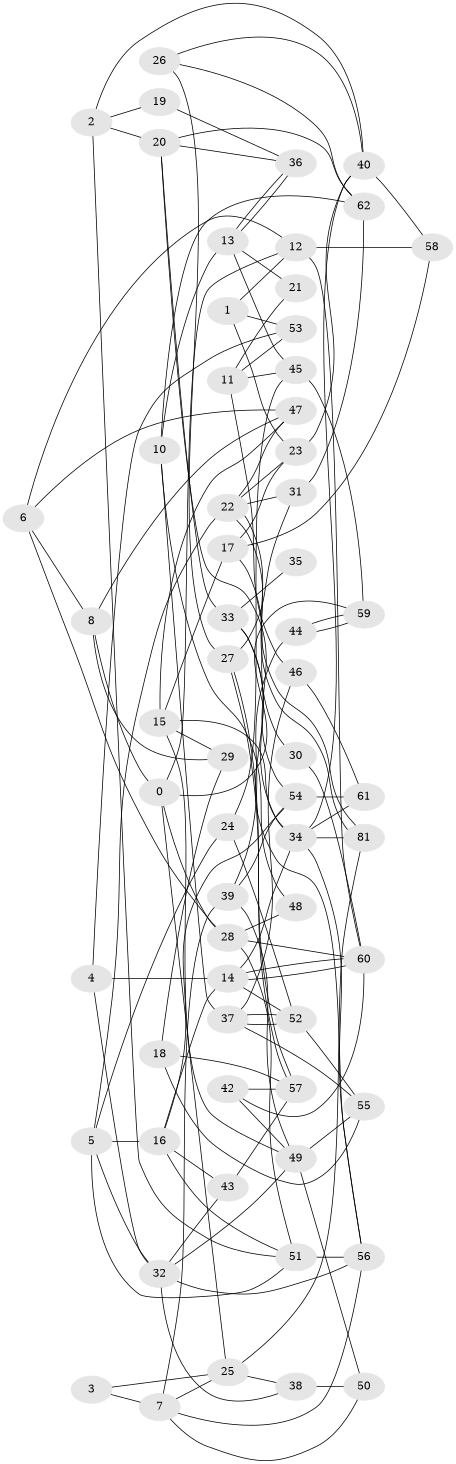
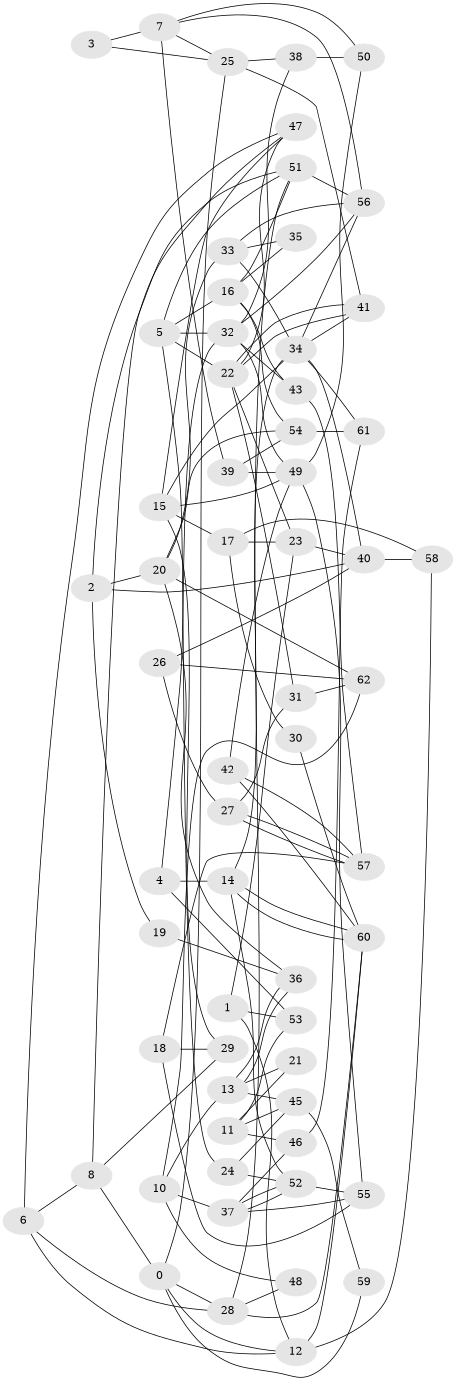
node "44": removed
node "81": label "81" -> "41"
edge "14" -- "16": now "35" -- "16"
